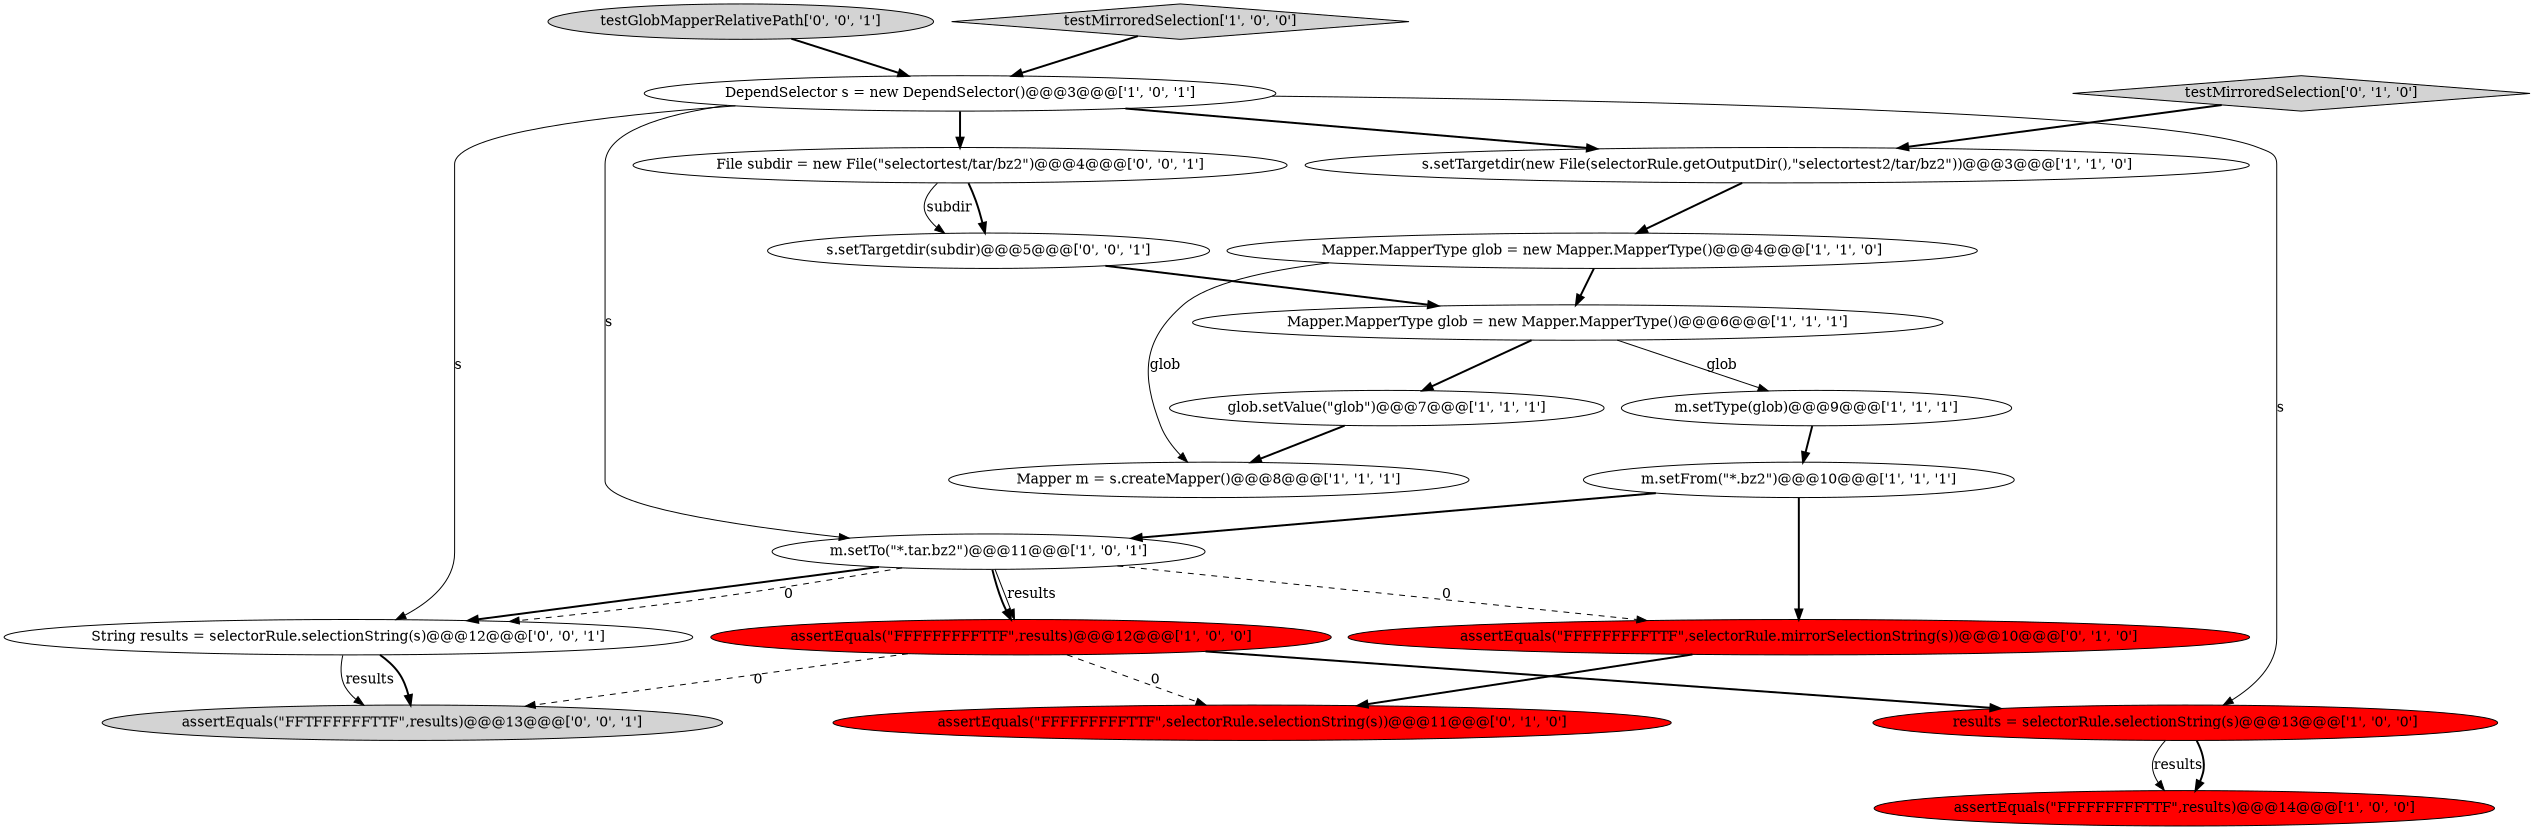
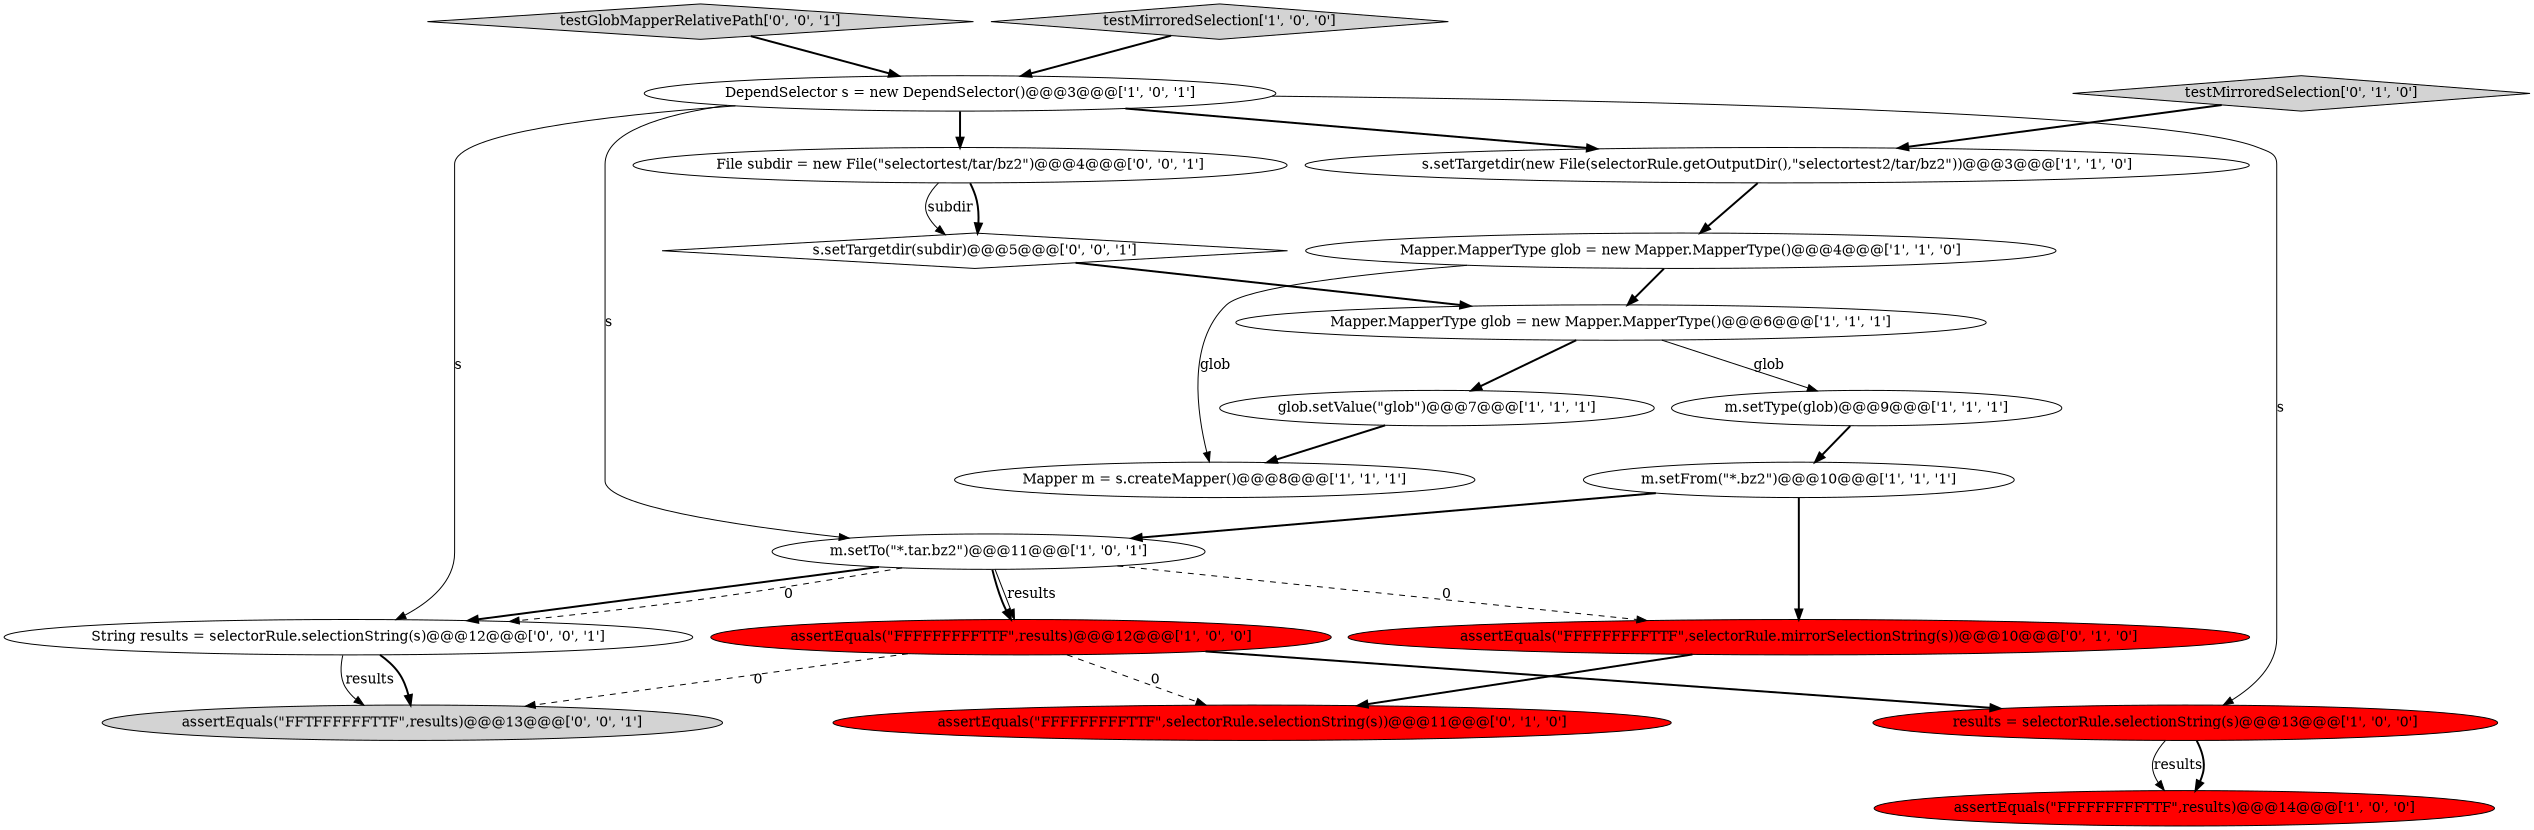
node "testGlobMapperRelativePath['0', '0', '1']": shape ellipse -> diamond
node "s.setTargetdir(subdir)@@@5@@@['0', '0', '1']": shape ellipse -> diamond
